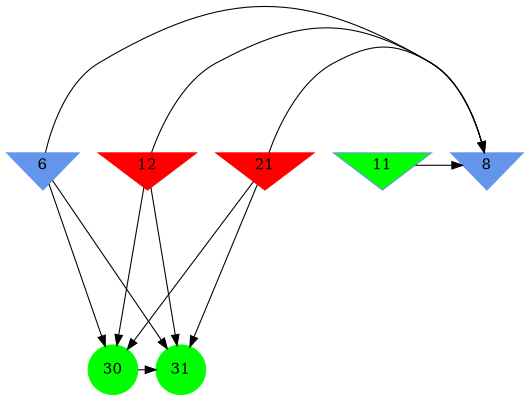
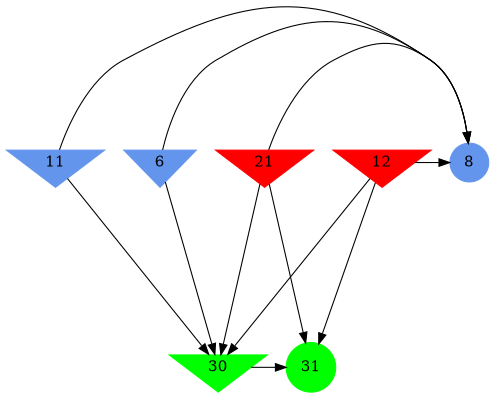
node "11": fillcolor green -> cornflowerblue
node "8": shape invtriangle -> circle
edge "6" -> "31": removed
edge "11" -> "30": added
node "30": shape circle -> invtriangle
